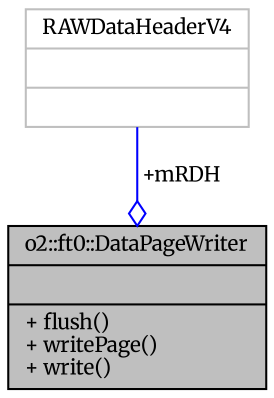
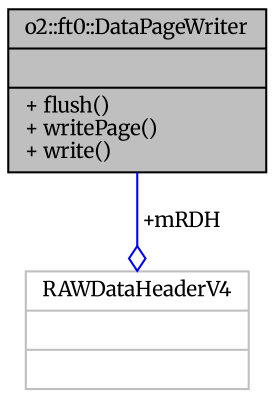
edge "RAWDataHeaderV4" -> "o2::ft0::DataPageWriter": reversed
